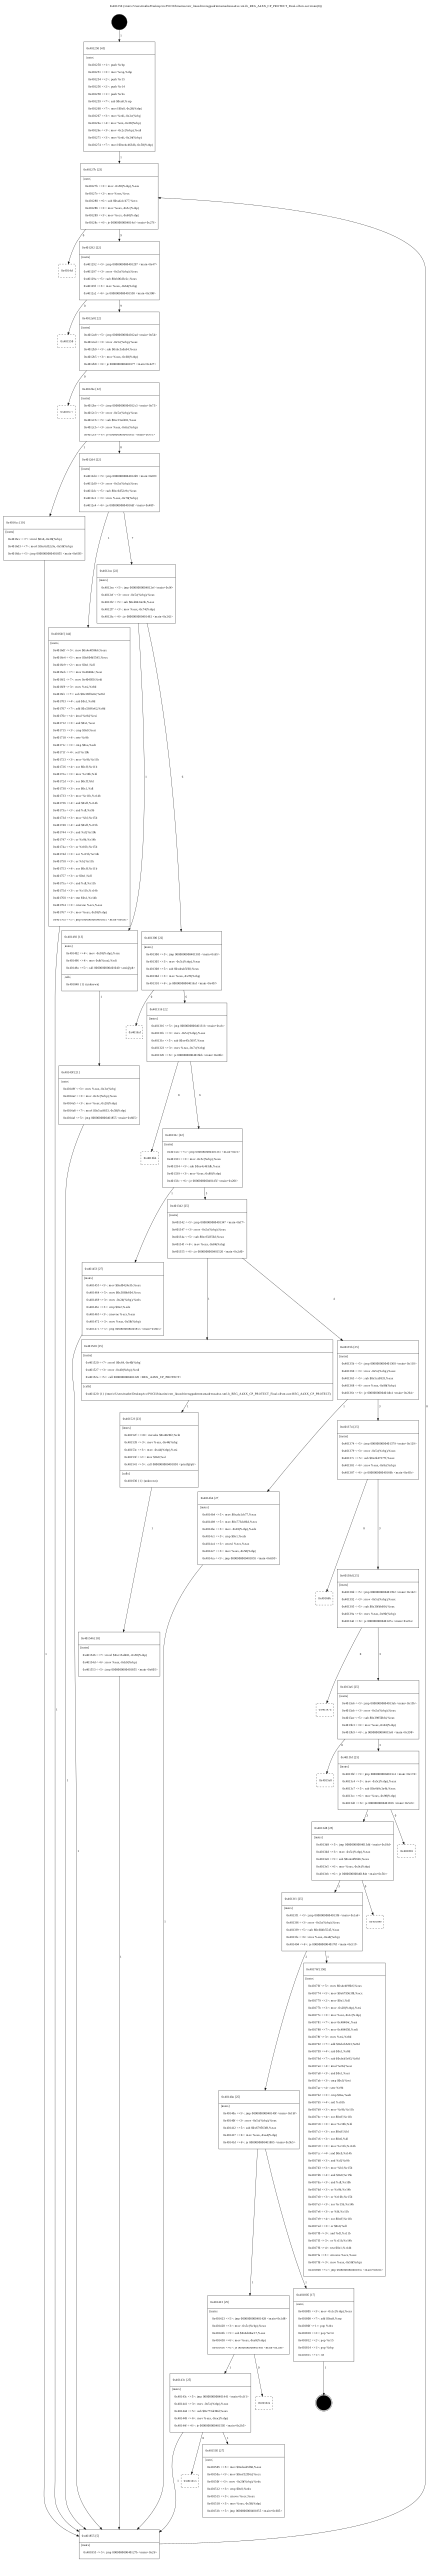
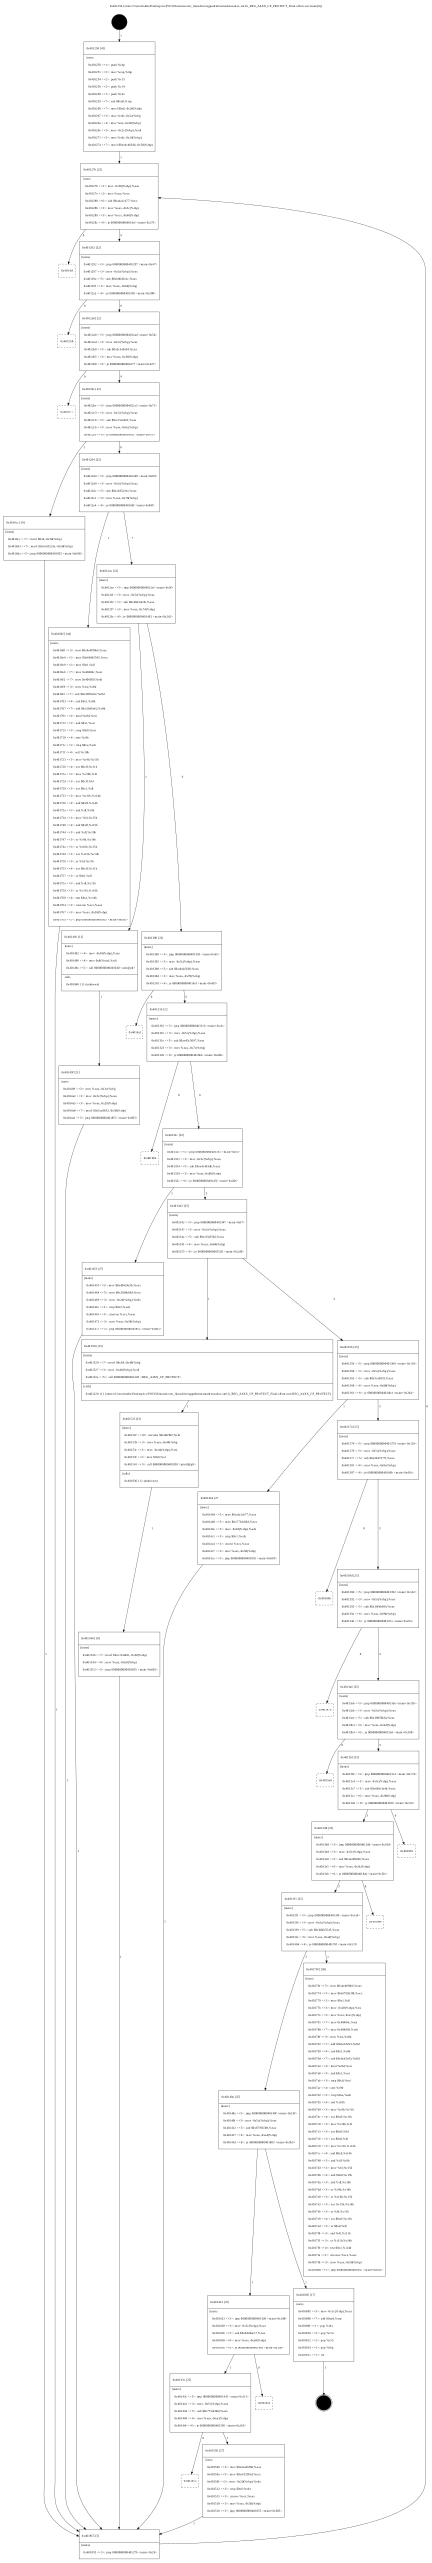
edge "0x4012a8 [22]" -> "0x4012be [22]": added, label "9"
edge "0x40143c [25]" -> "0x401855 [5]": now "0x401505 [27]" -> "0x401855 [5]"
